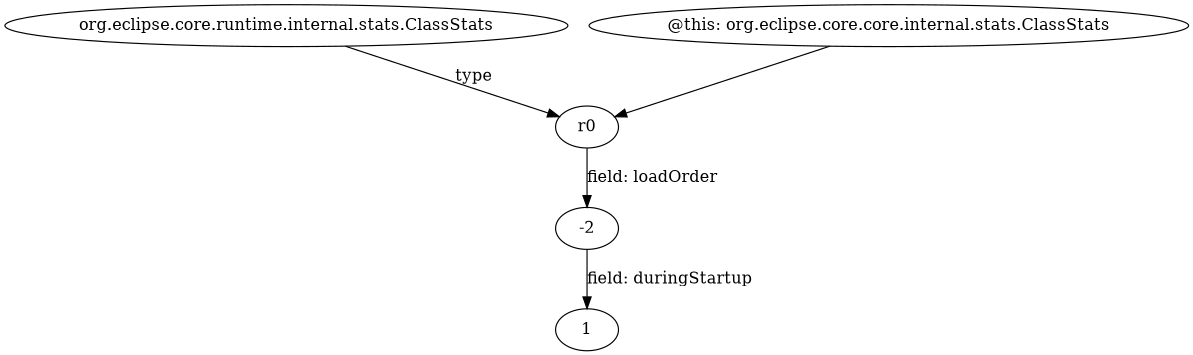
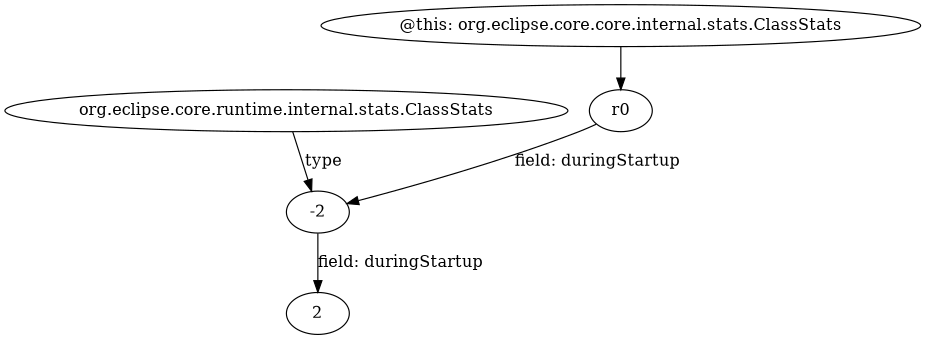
edge "org.eclipse.core.runtime.internal.stats.ClassStats" -> "r0": now "org.eclipse.core.runtime.internal.stats.ClassStats" -> "-2"
edge "r0" -> "-2": label "field: loadOrder" -> "field: duringStartup"
node "1": label "1" -> "2"
